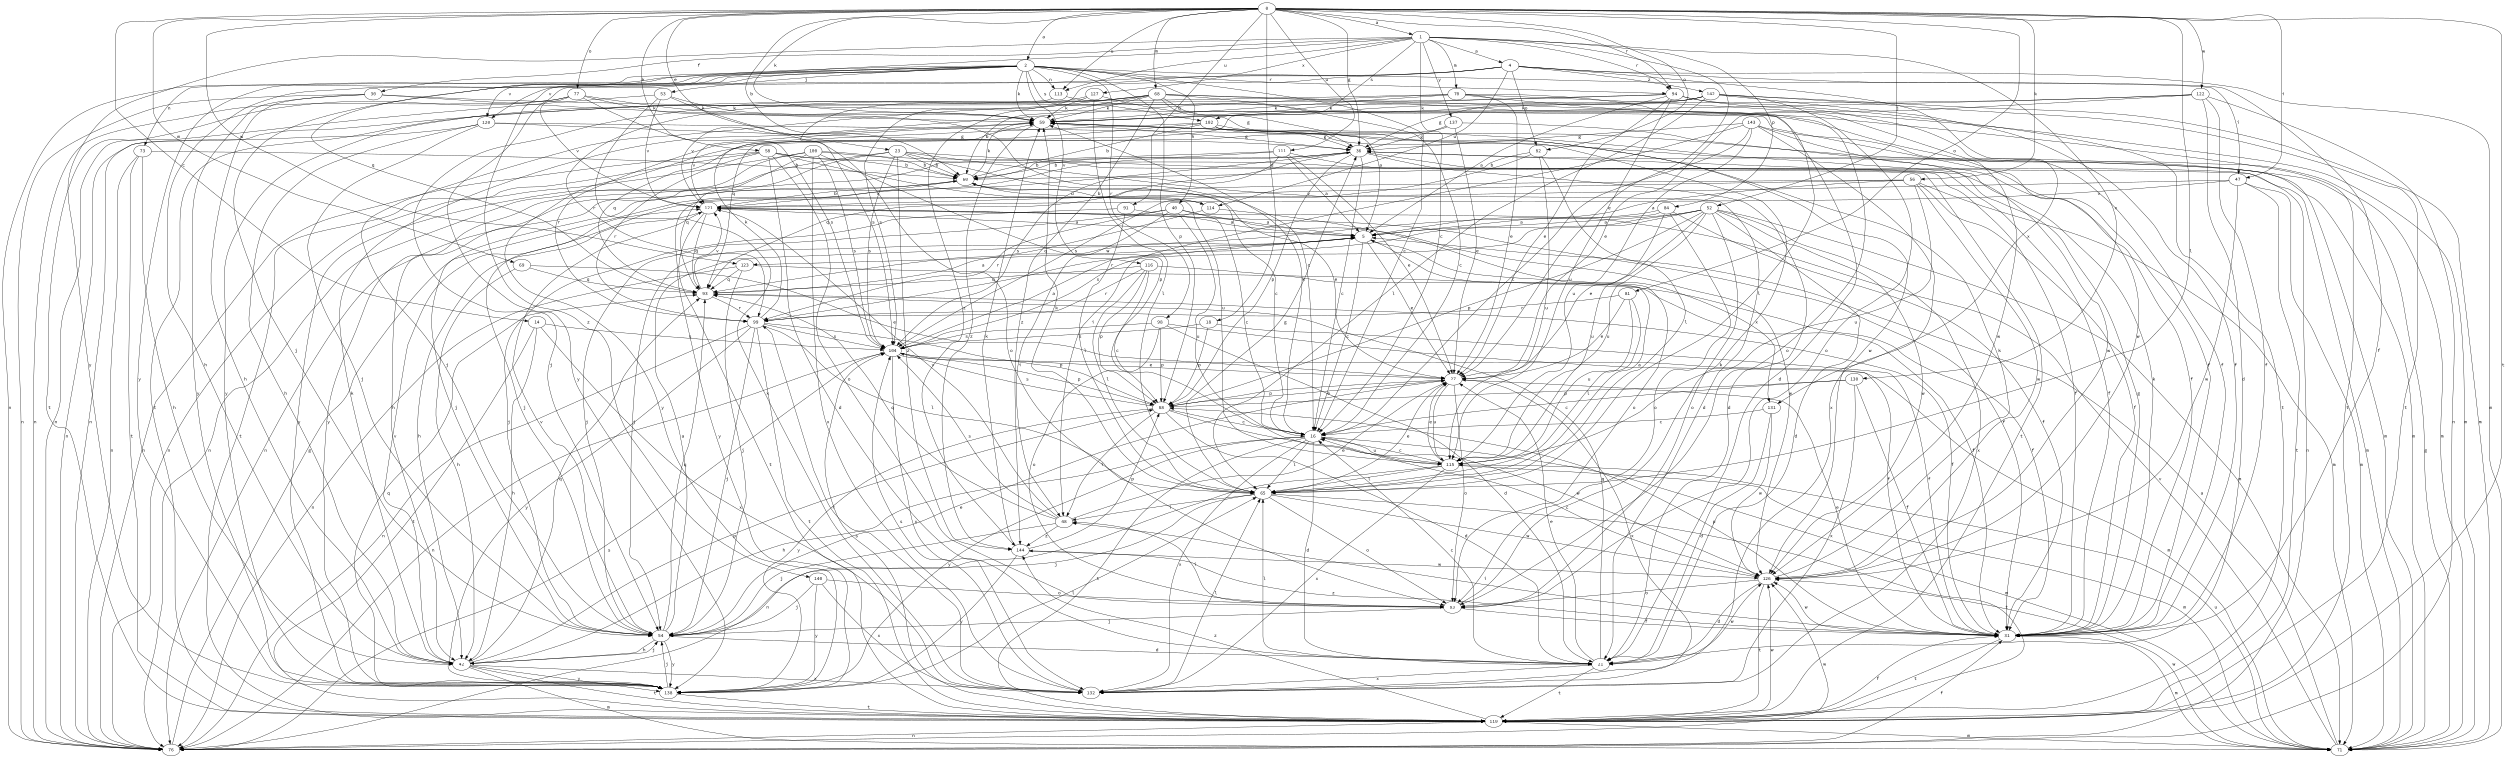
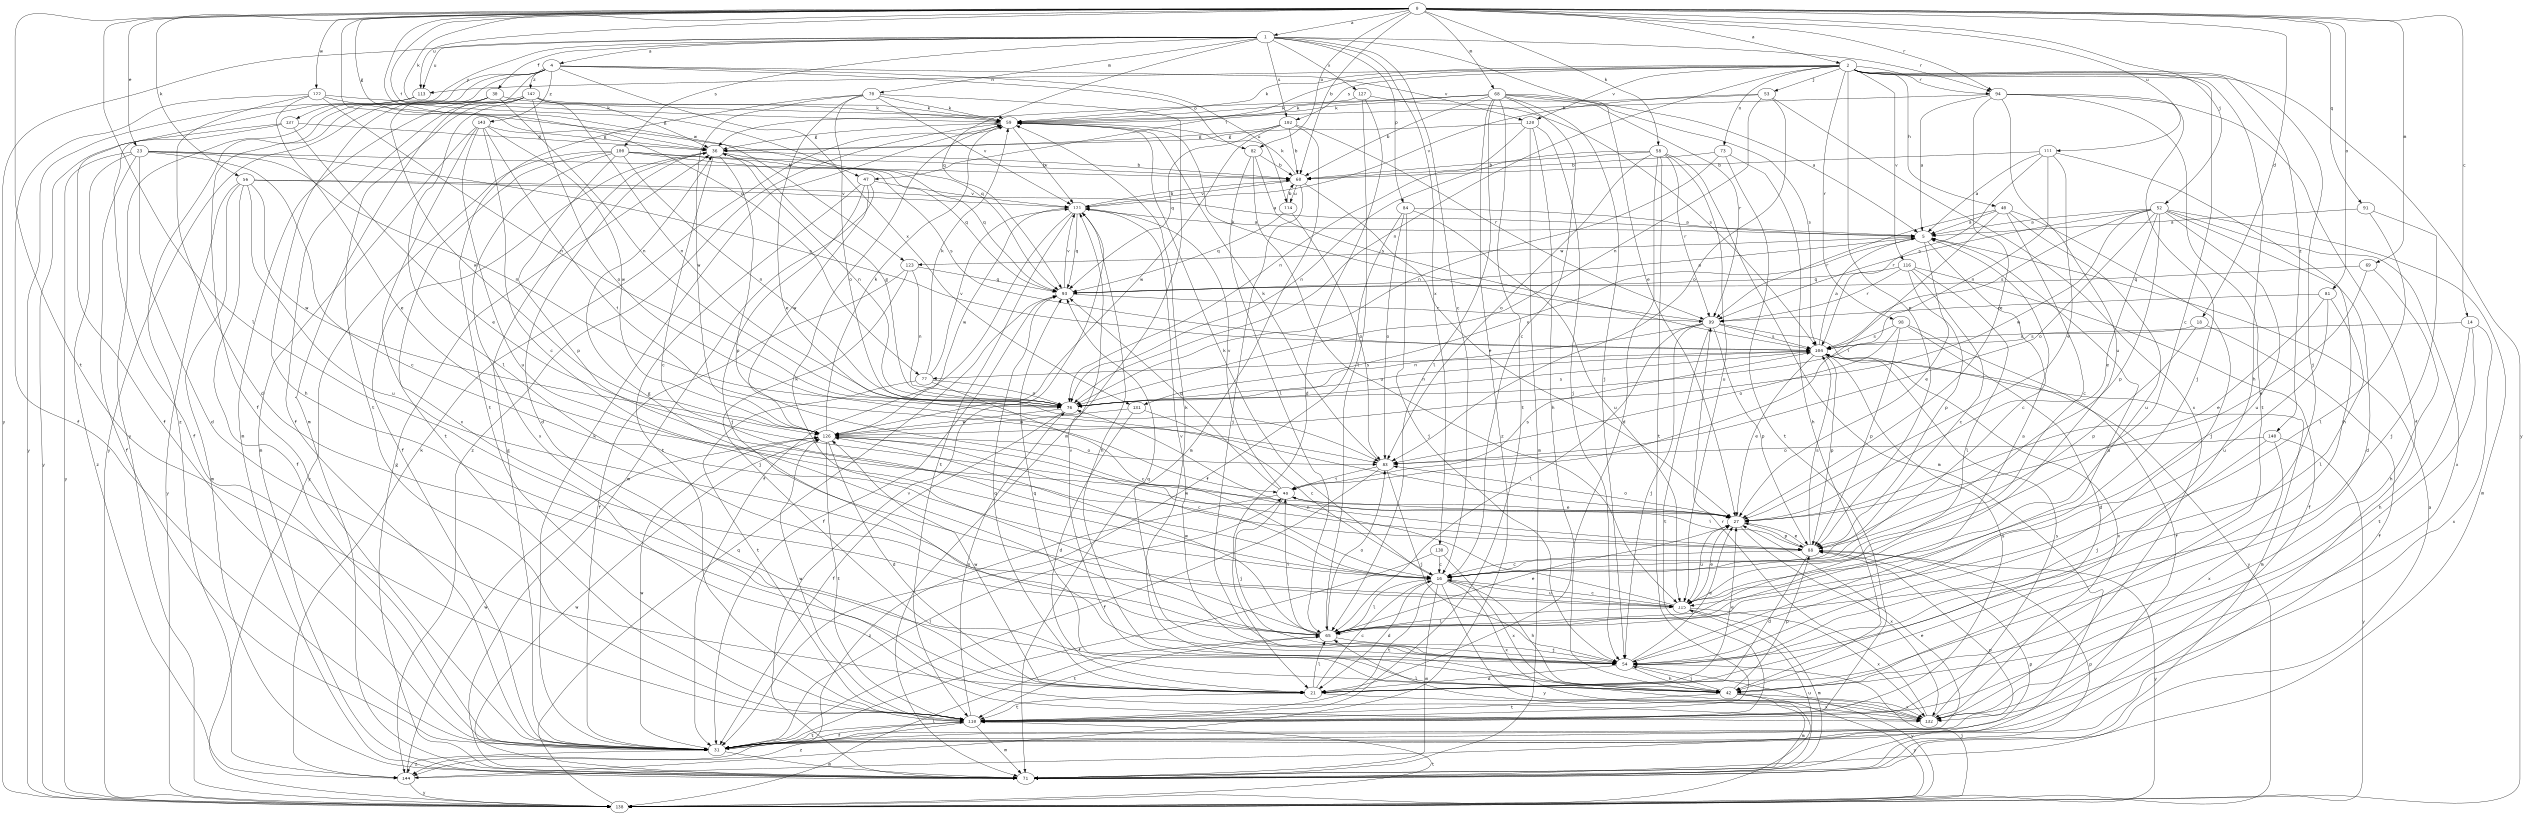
edge "1" -> "100": added, label "s"
edge "4" -> "143": added, label "z"
edge "77" -> "104": reversed
edge "130" -> "88": now "71" -> "88"
